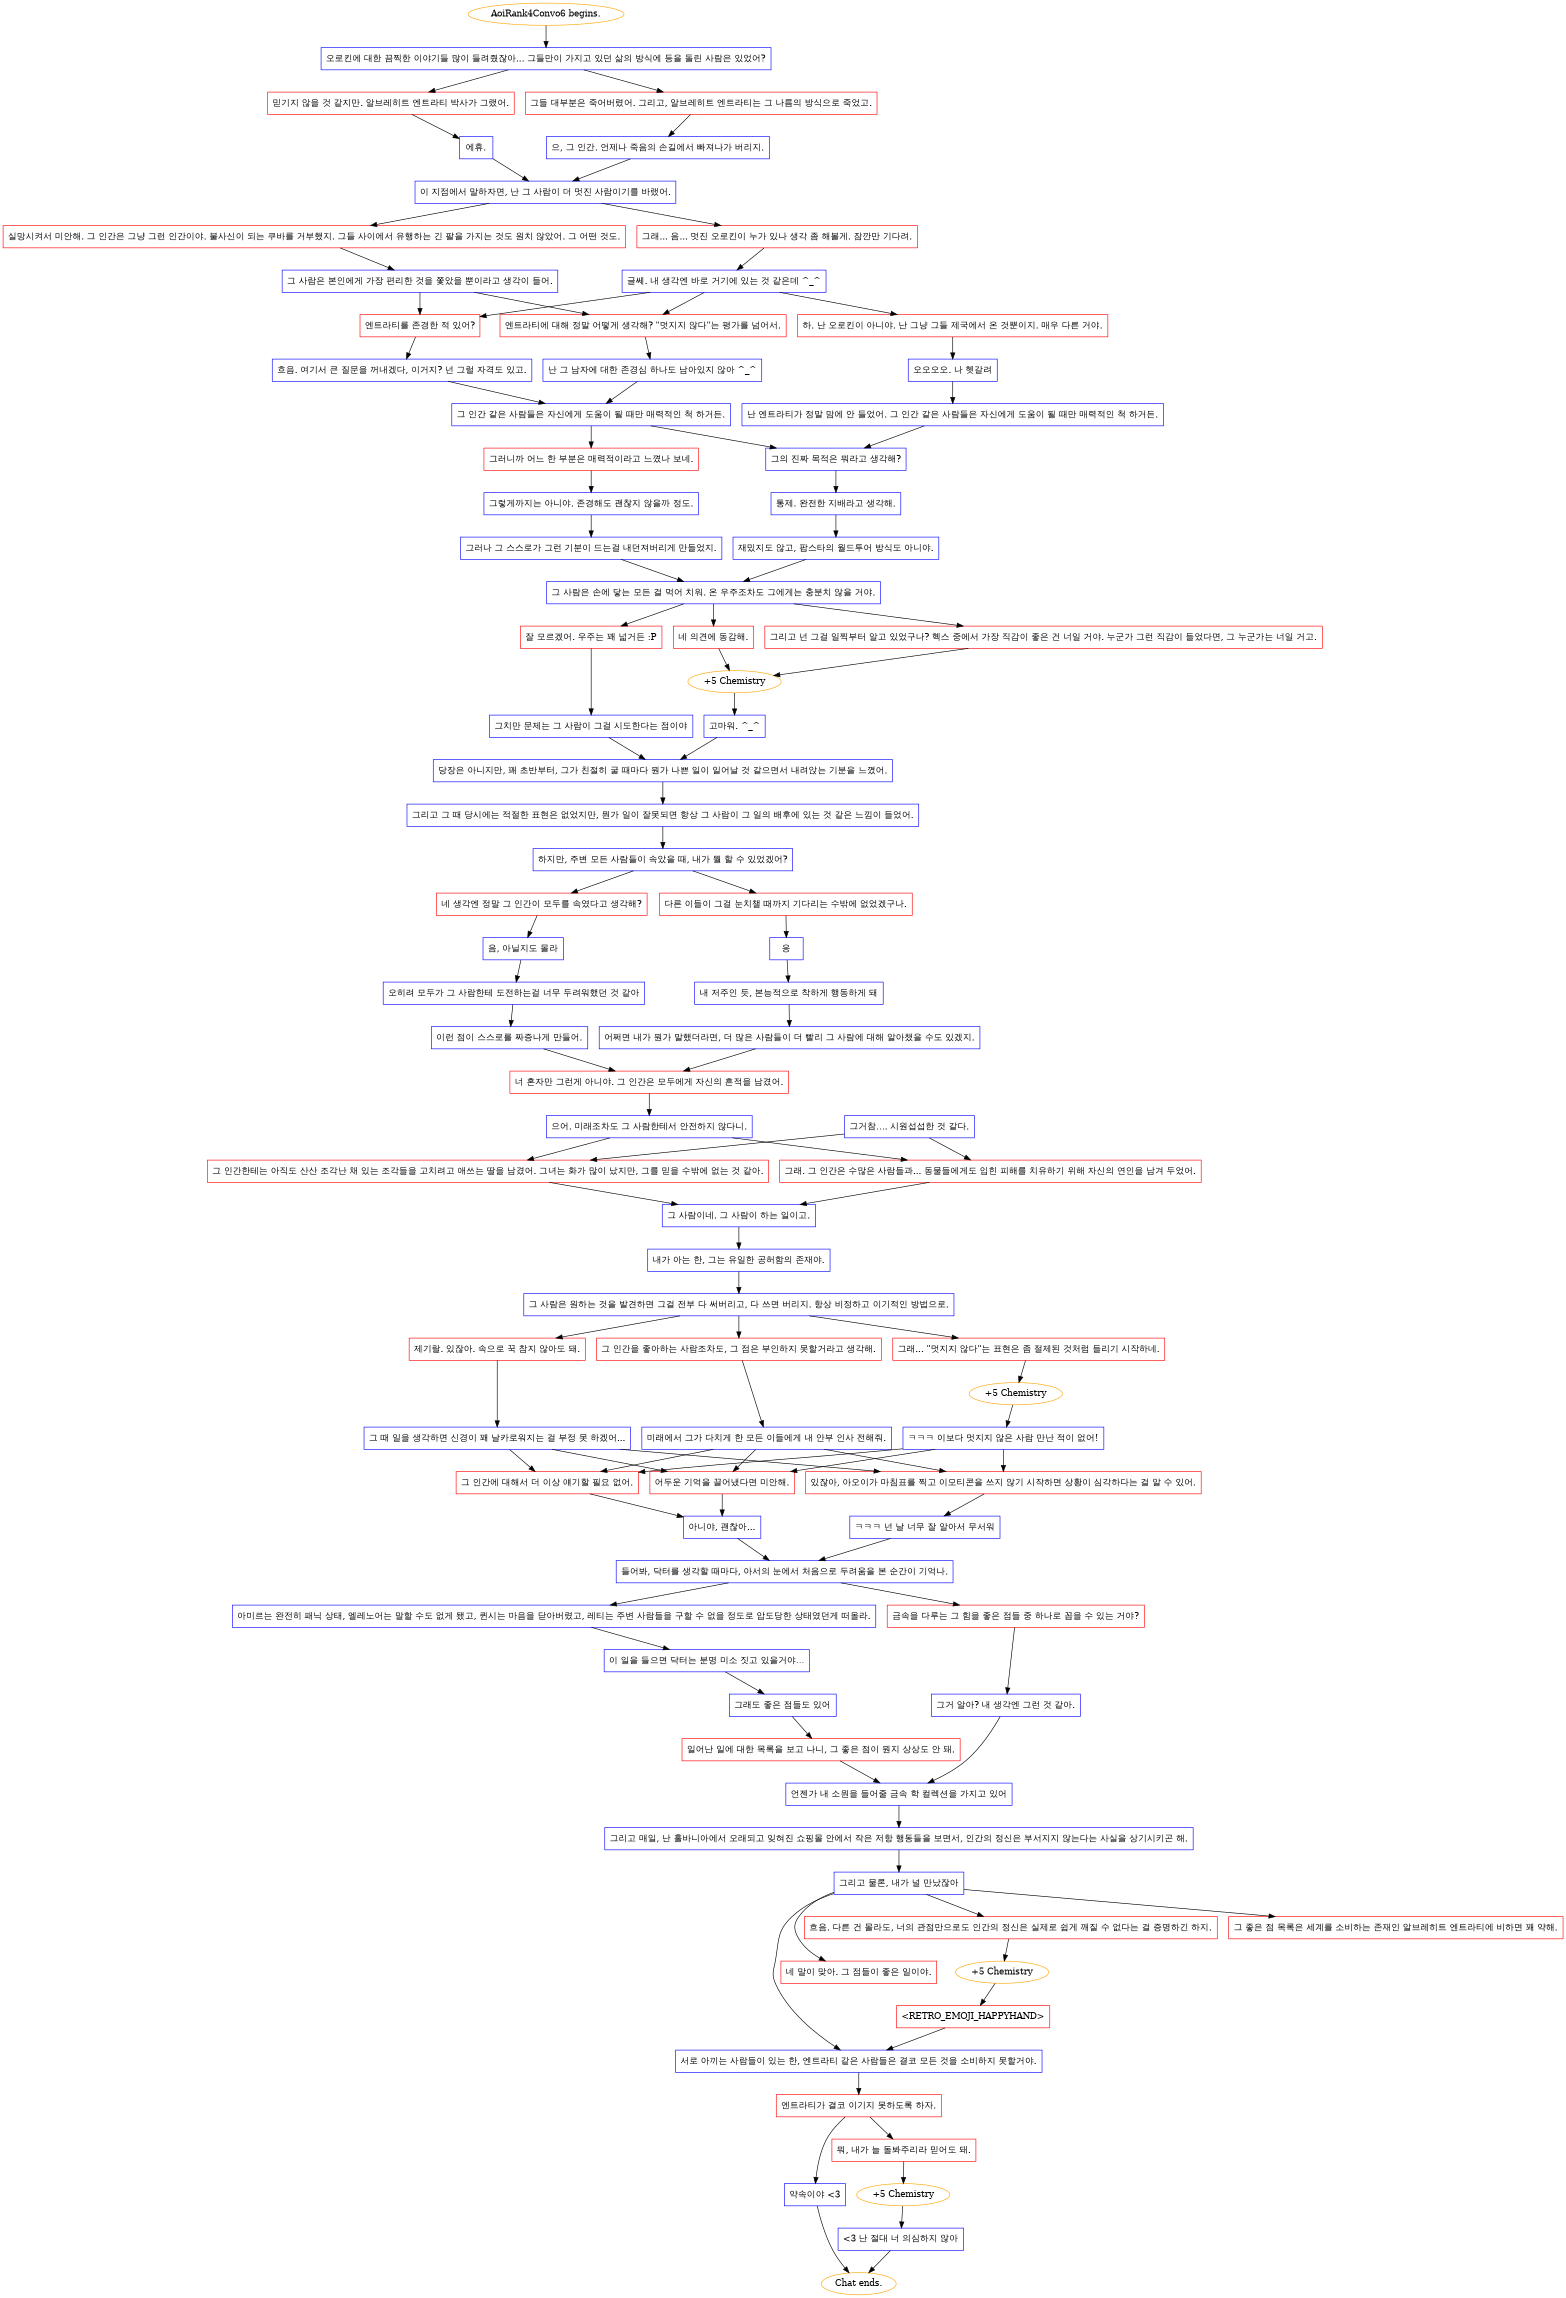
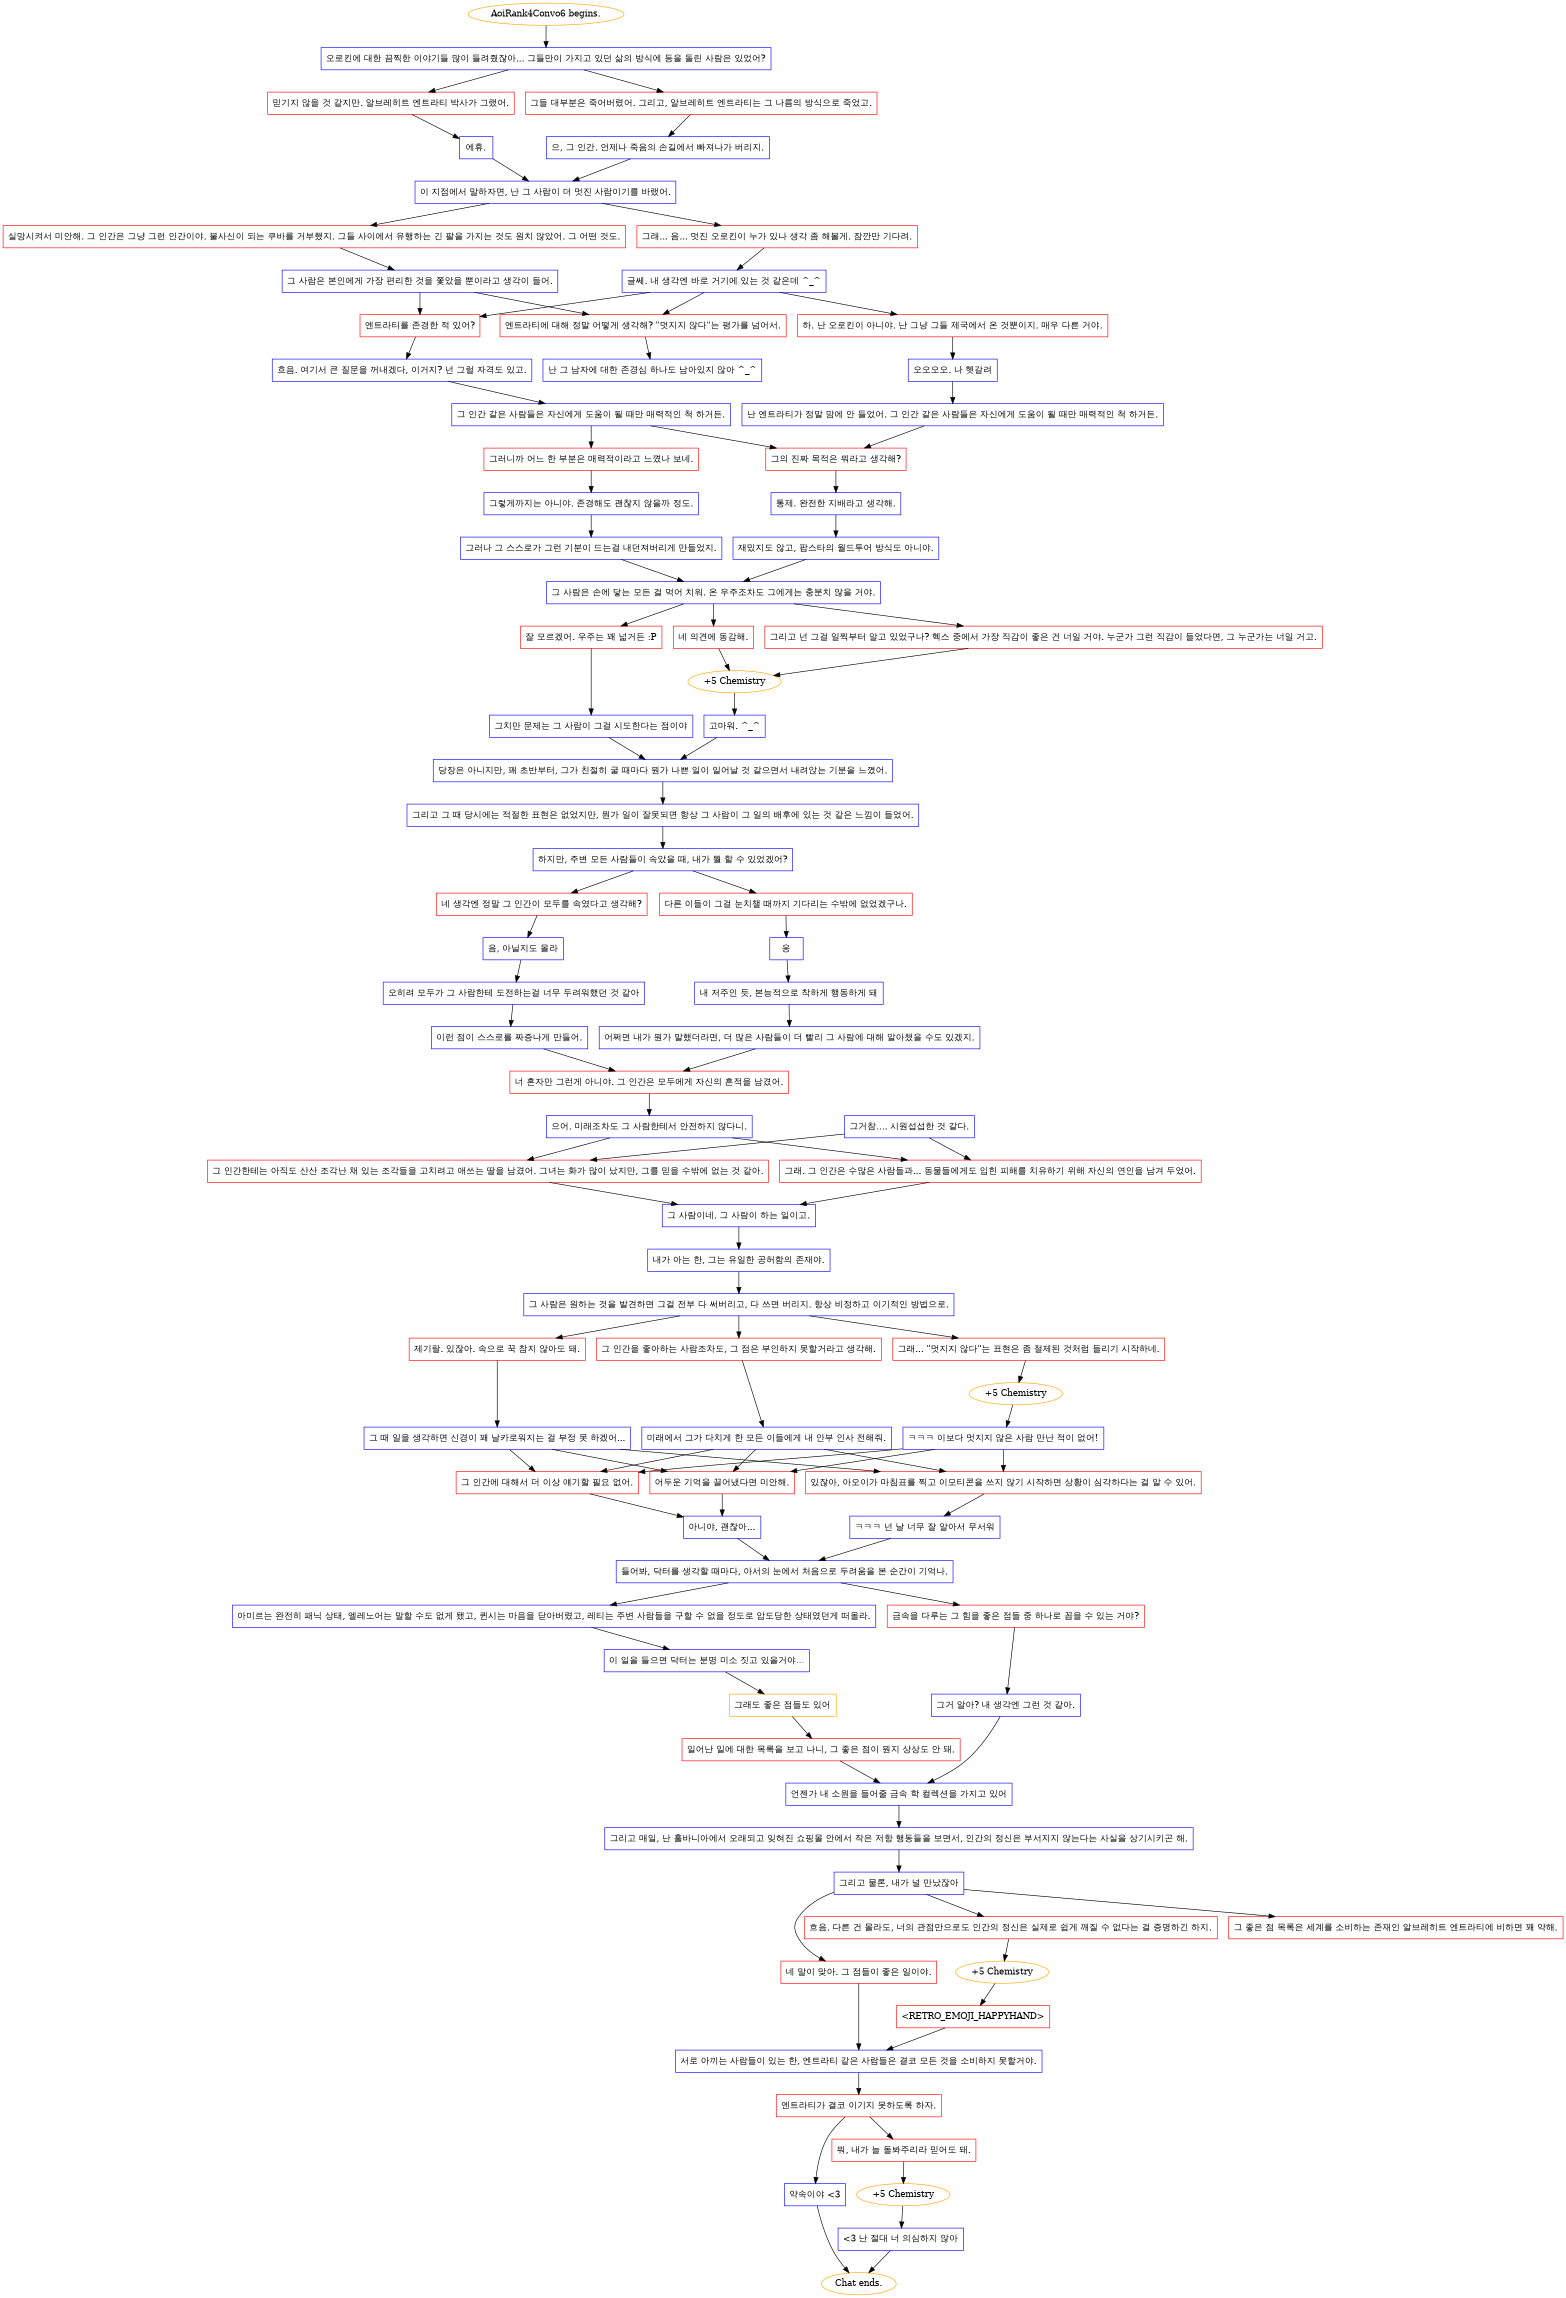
edge "난 그 남자에 대한 존경심 하나도 남아있지 않아 ^_^" -> "그 인간 같은 사람들은 자신에게 도움이 될 때만 매력적인 척 하거든.": removed
node "그의 진짜 목적은 뭐라고 생각해?": color blue -> red
node "그래도 좋은 점들도 있어": color blue -> orange
edge "그리고 물론, 내가 널 만났잖아" -> "서로 아끼는 사람들이 있는 한, 엔트라티 같은 사람들은 결코 모든 것을 소비하지 못할거야.": now "네 말이 맞아. 그 점들이 좋은 일이야." -> "서로 아끼는 사람들이 있는 한, 엔트라티 같은 사람들은 결코 모든 것을 소비하지 못할거야."
